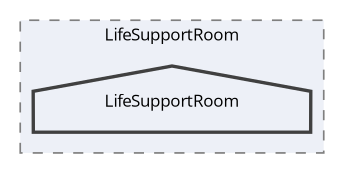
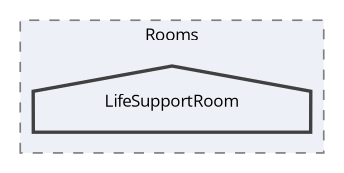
cluster "LifeSupportRoom": label "LifeSupportRoom" -> "Rooms"
